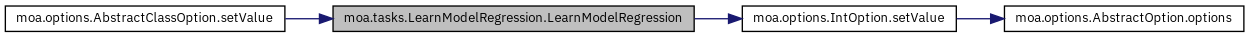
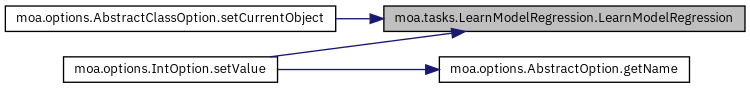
node "moa.options.AbstractClassOption.setValue": label "moa.options.AbstractClassOption.setValue" -> "moa.options.AbstractClassOption.setCurrentObject"
edge "moa.tasks.LearnModelRegression.LearnModelRegression" -> "moa.options.IntOption.setValue": reversed
node "moa.options.AbstractOption.options": label "moa.options.AbstractOption.options" -> "moa.options.AbstractOption.getName"
